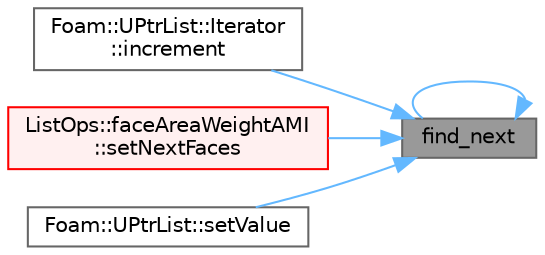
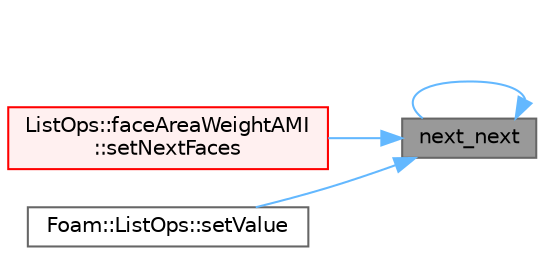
node "Foam::UPtrList::Iterator ::increment": removed
node "find_next": label "find_next" -> "next_next"
node "Foam::UPtrList::setValue": label "Foam::UPtrList::setValue" -> "Foam::ListOps::setValue"
